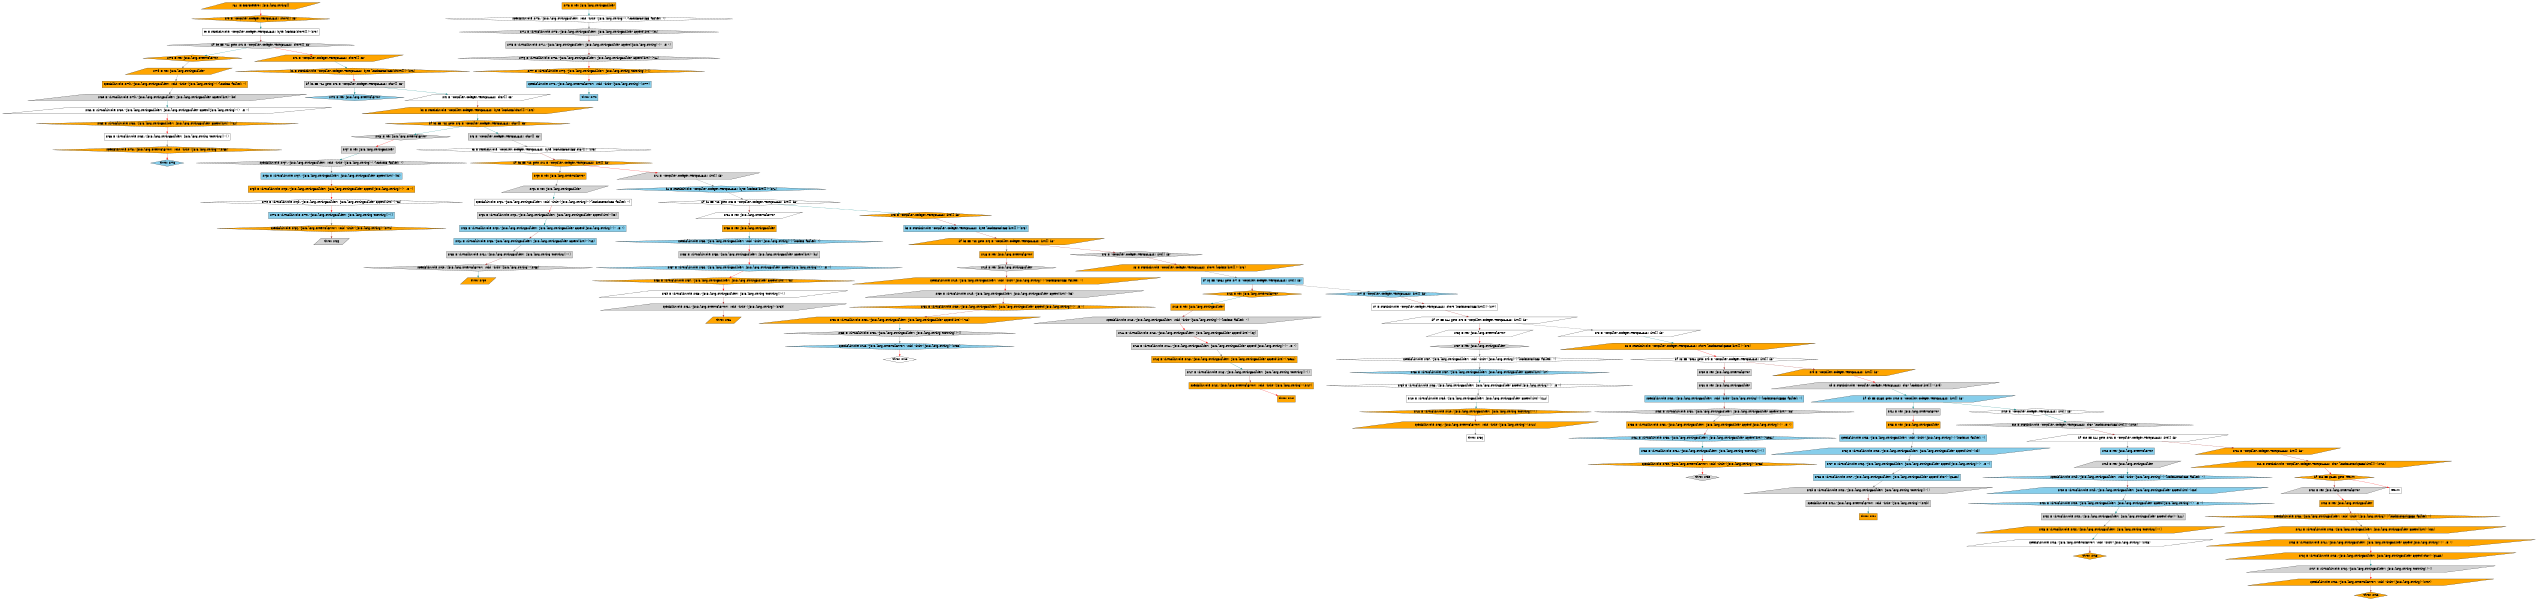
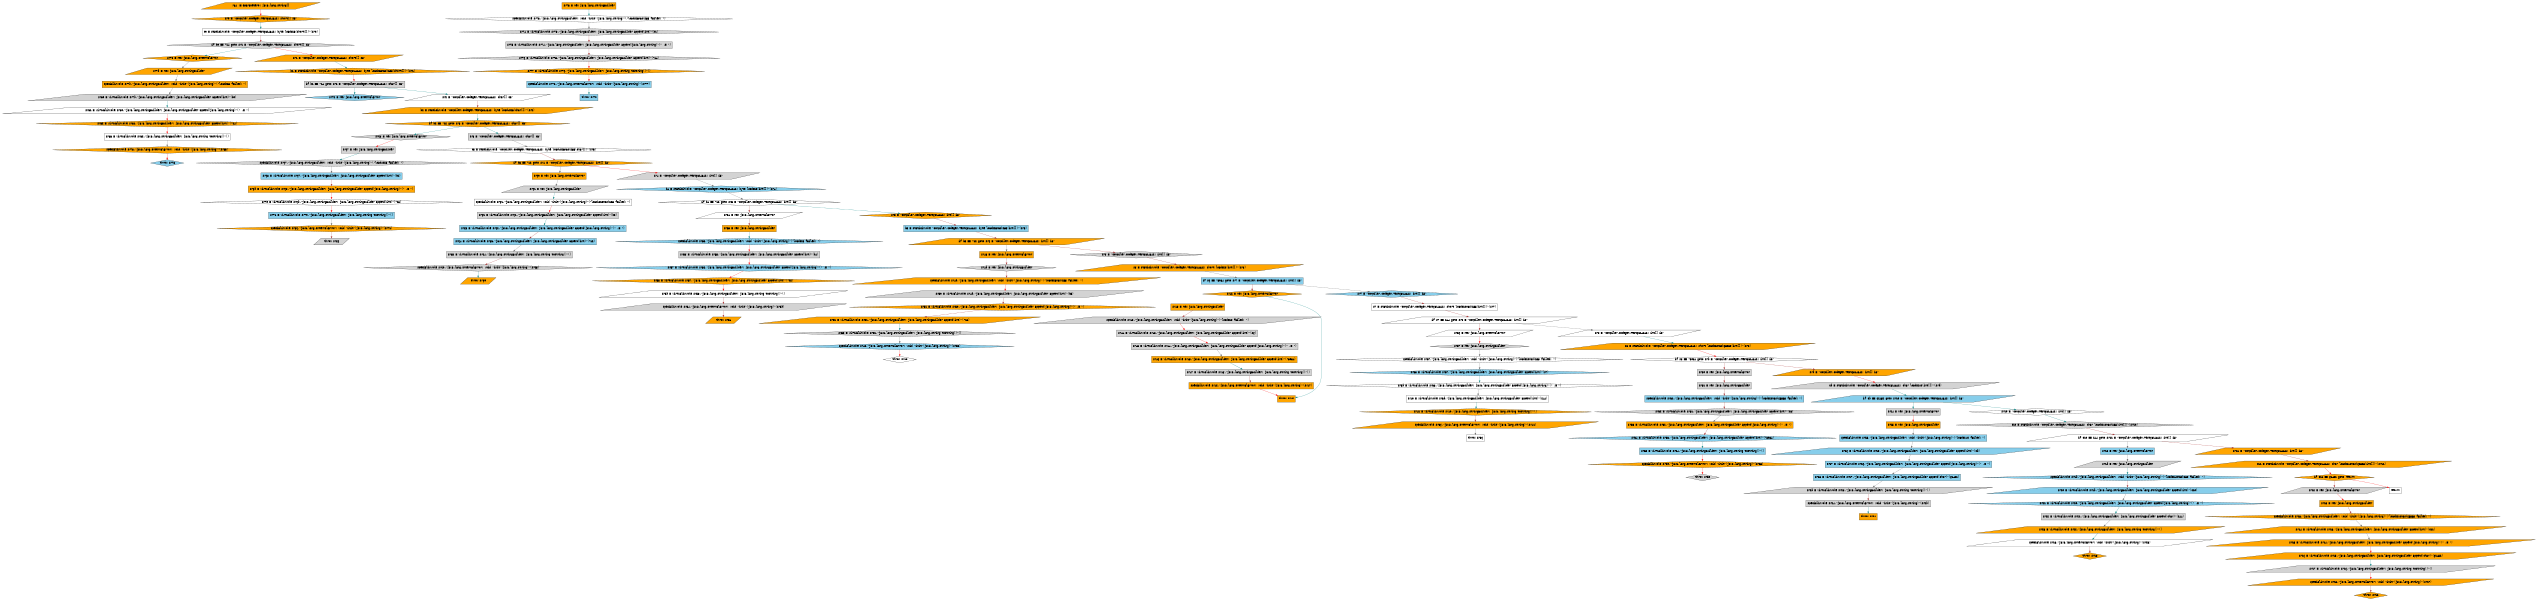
edge "$r42 = new java.lang.InternalError" -> "$r43 = new java.lang.StringBuilder": now "$r42 = new java.lang.InternalError" -> "throw $r42"
